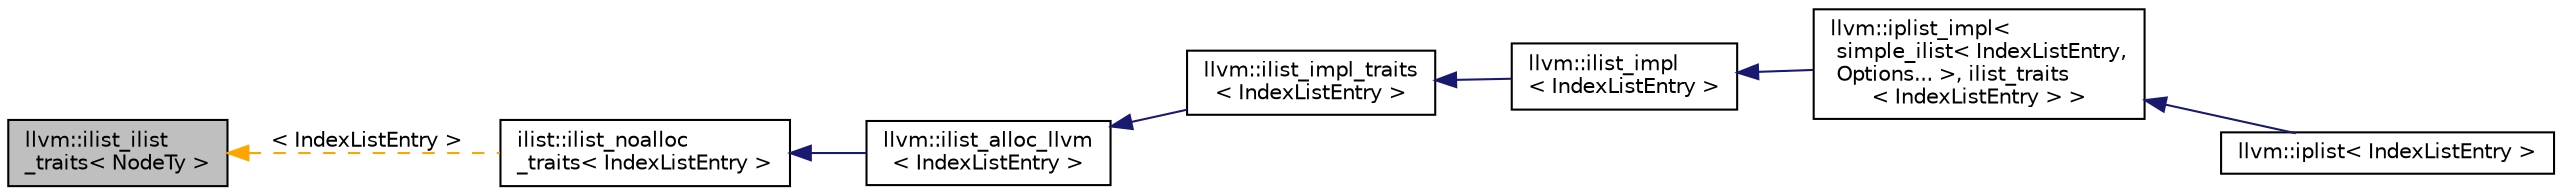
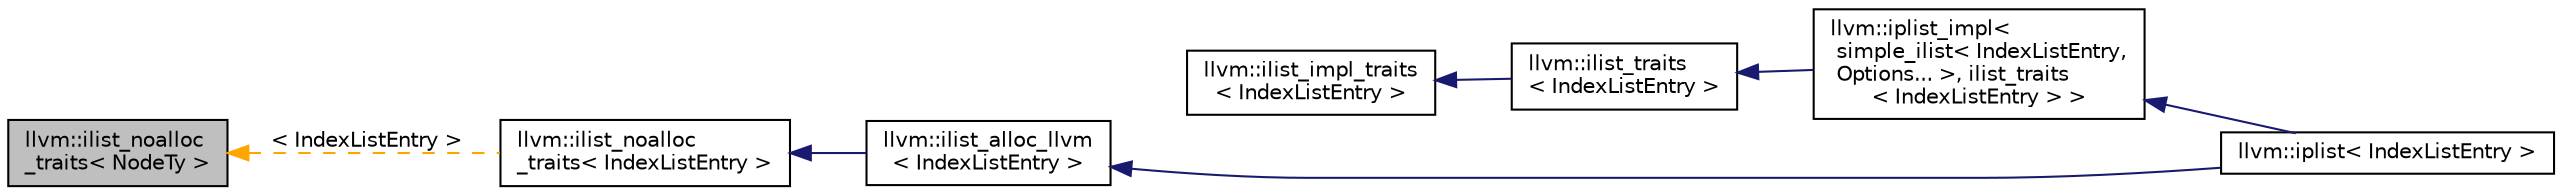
node "llvm::ilist_impl < IndexListEntry >": label "llvm::ilist_impl < IndexListEntry >" -> "llvm::ilist_traits < IndexListEntry >"
edge "llvm::ilist_impl_traits < IndexListEntry >" -> "llvm::ilist_alloc_llvm < IndexListEntry >": now "llvm::iplist< IndexListEntry >" -> "llvm::ilist_alloc_llvm < IndexListEntry >"
node "llvm::ilist_ilist _traits< NodeTy >": label "llvm::ilist_ilist _traits< NodeTy >" -> "llvm::ilist_noalloc _traits< NodeTy >"
node "ilist::ilist_noalloc _traits< IndexListEntry >": label "ilist::ilist_noalloc _traits< IndexListEntry >" -> "llvm::ilist_noalloc _traits< IndexListEntry >"
